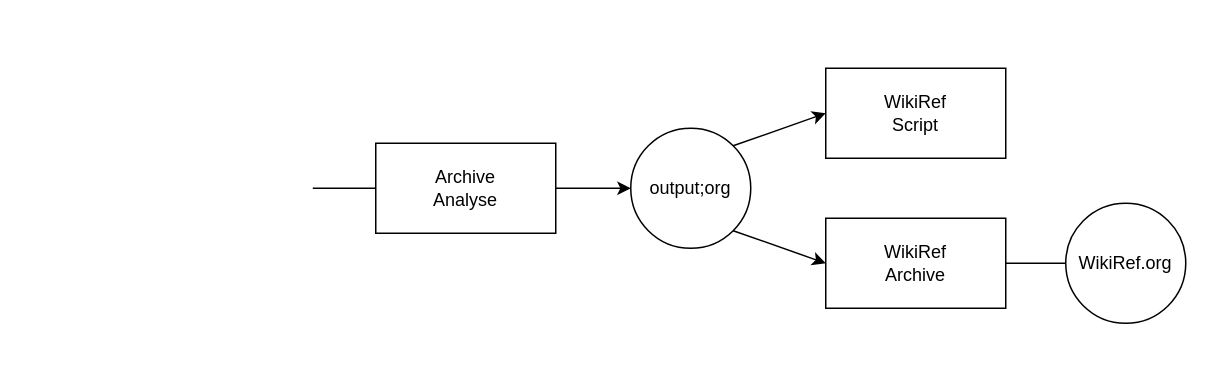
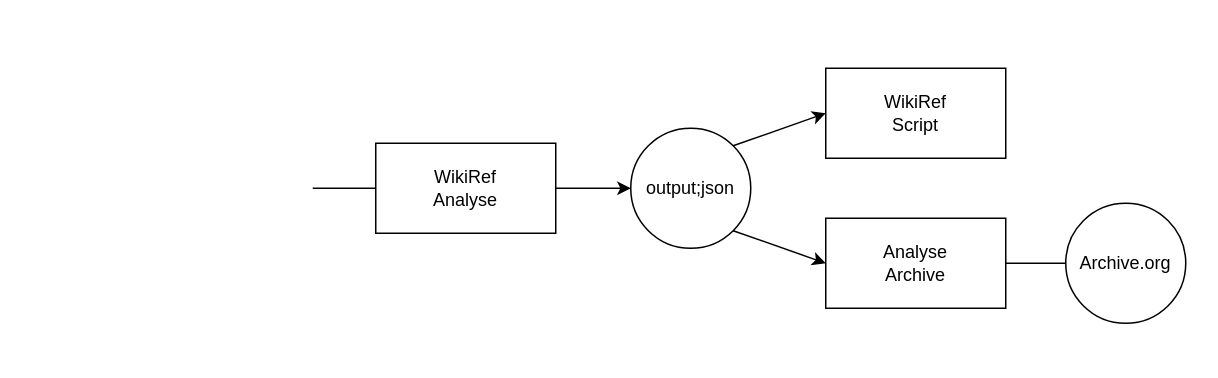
node "Archive Analyse": label "Archive Analyse" -> "WikiRef Analyse"
node "output;org": label "output;org" -> "output;json"
node "WikiRef Archive": label "WikiRef Archive" -> "Analyse Archive"
node "WikiRef.org": label "WikiRef.org" -> "Archive.org"
